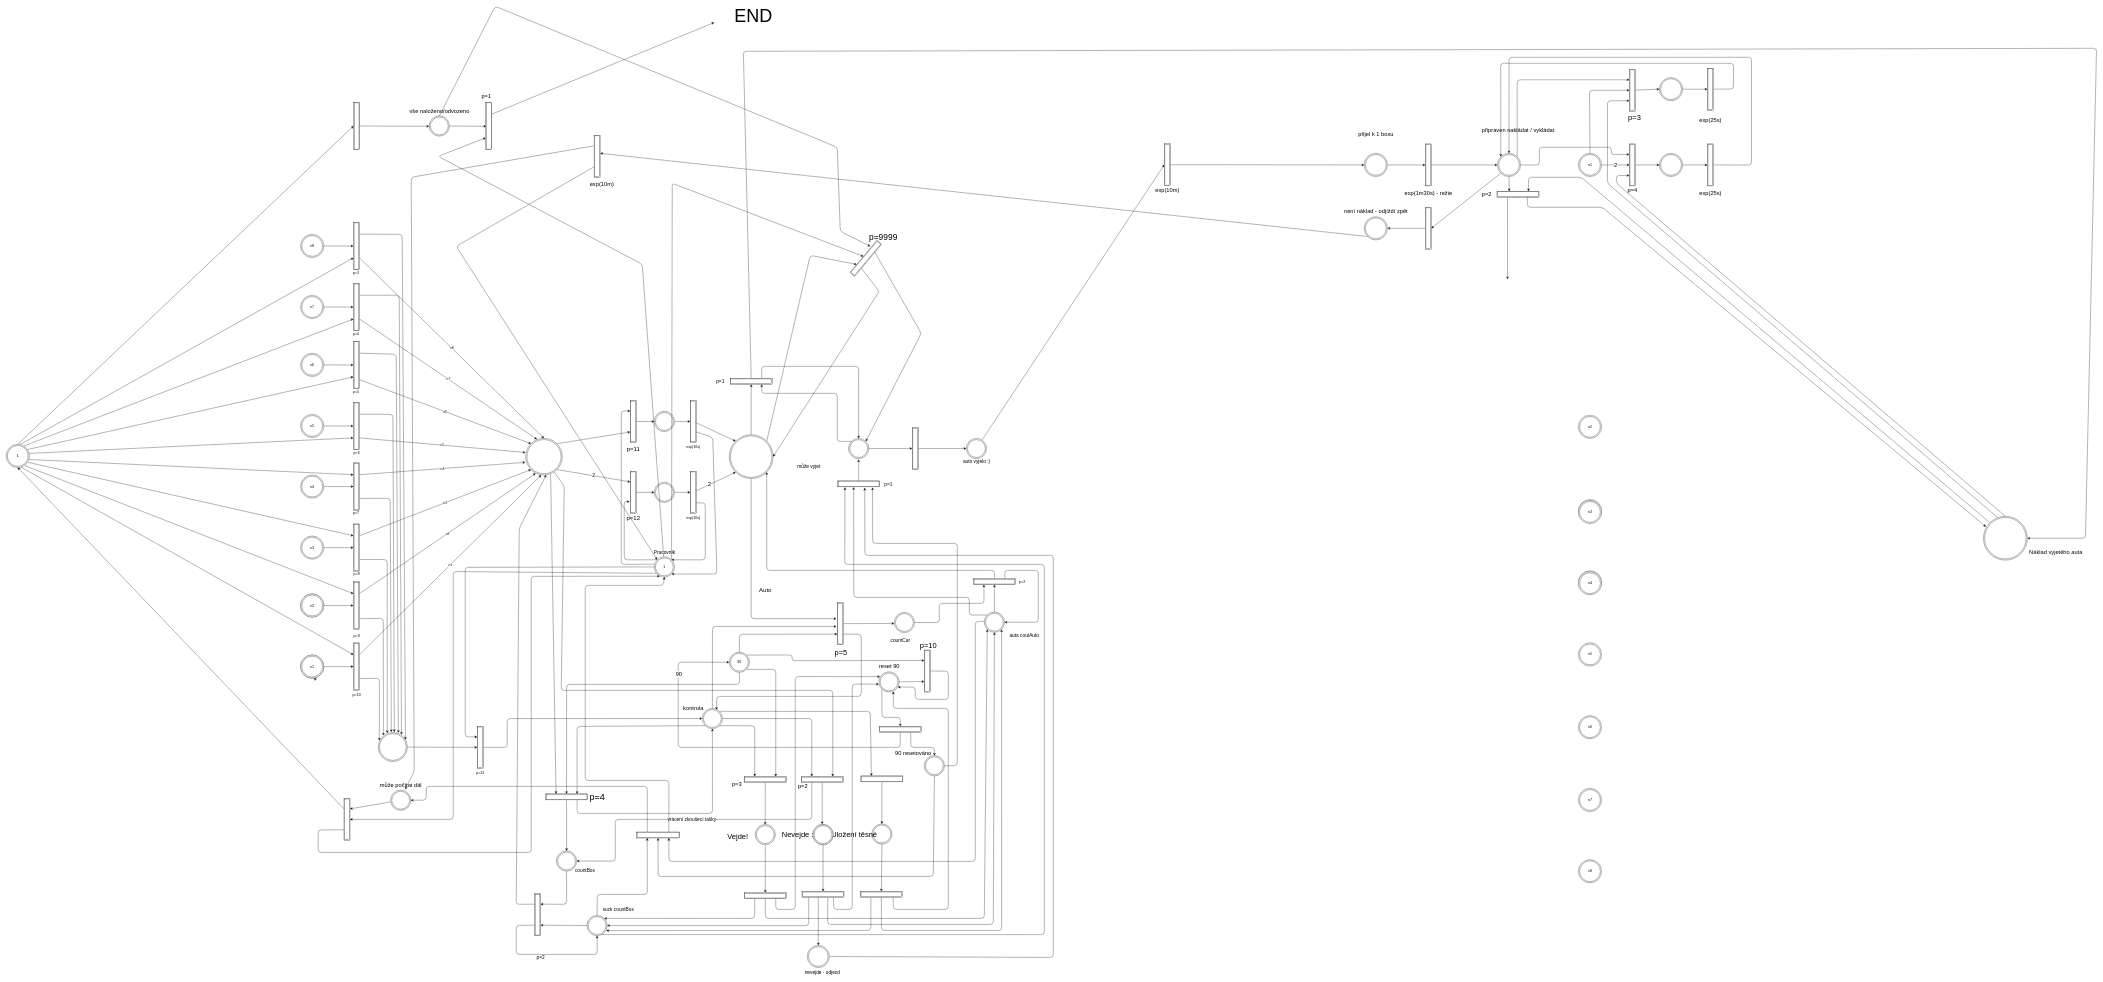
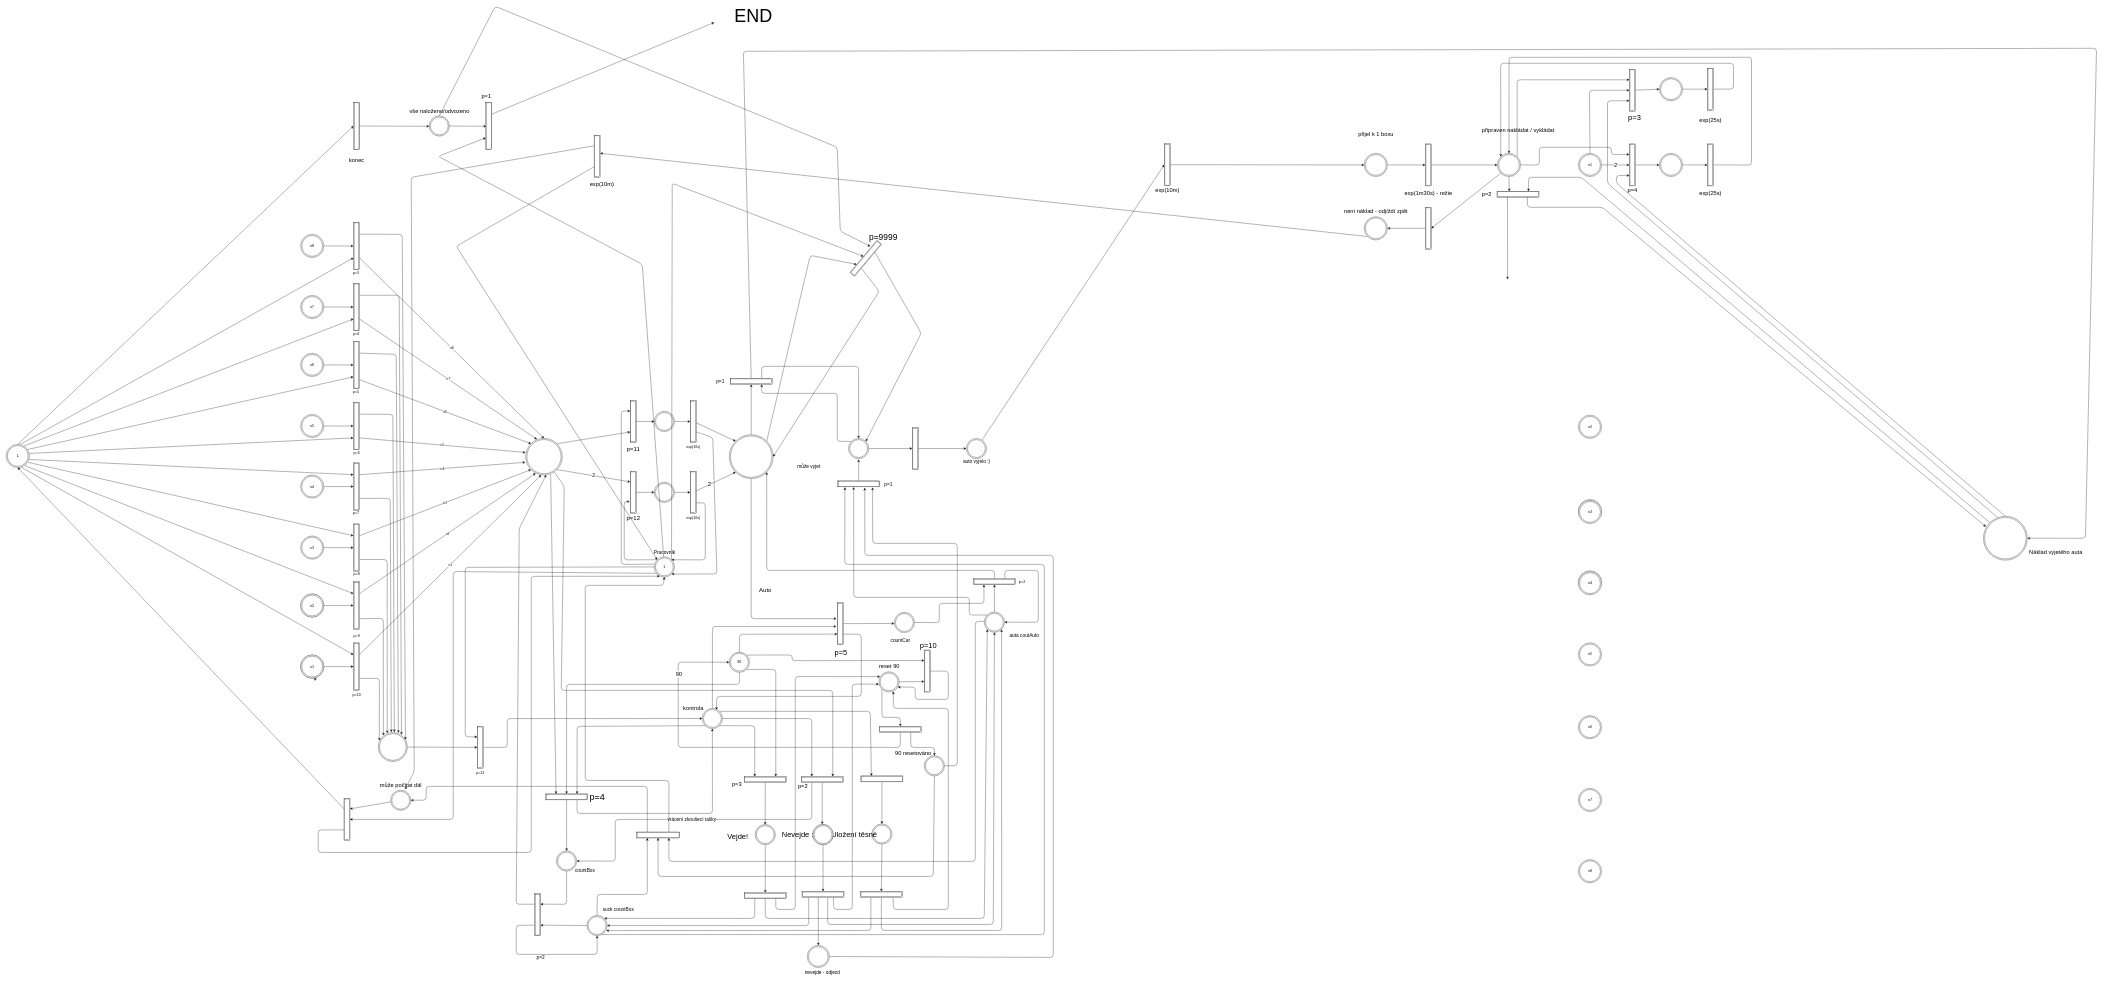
node "konec": added
